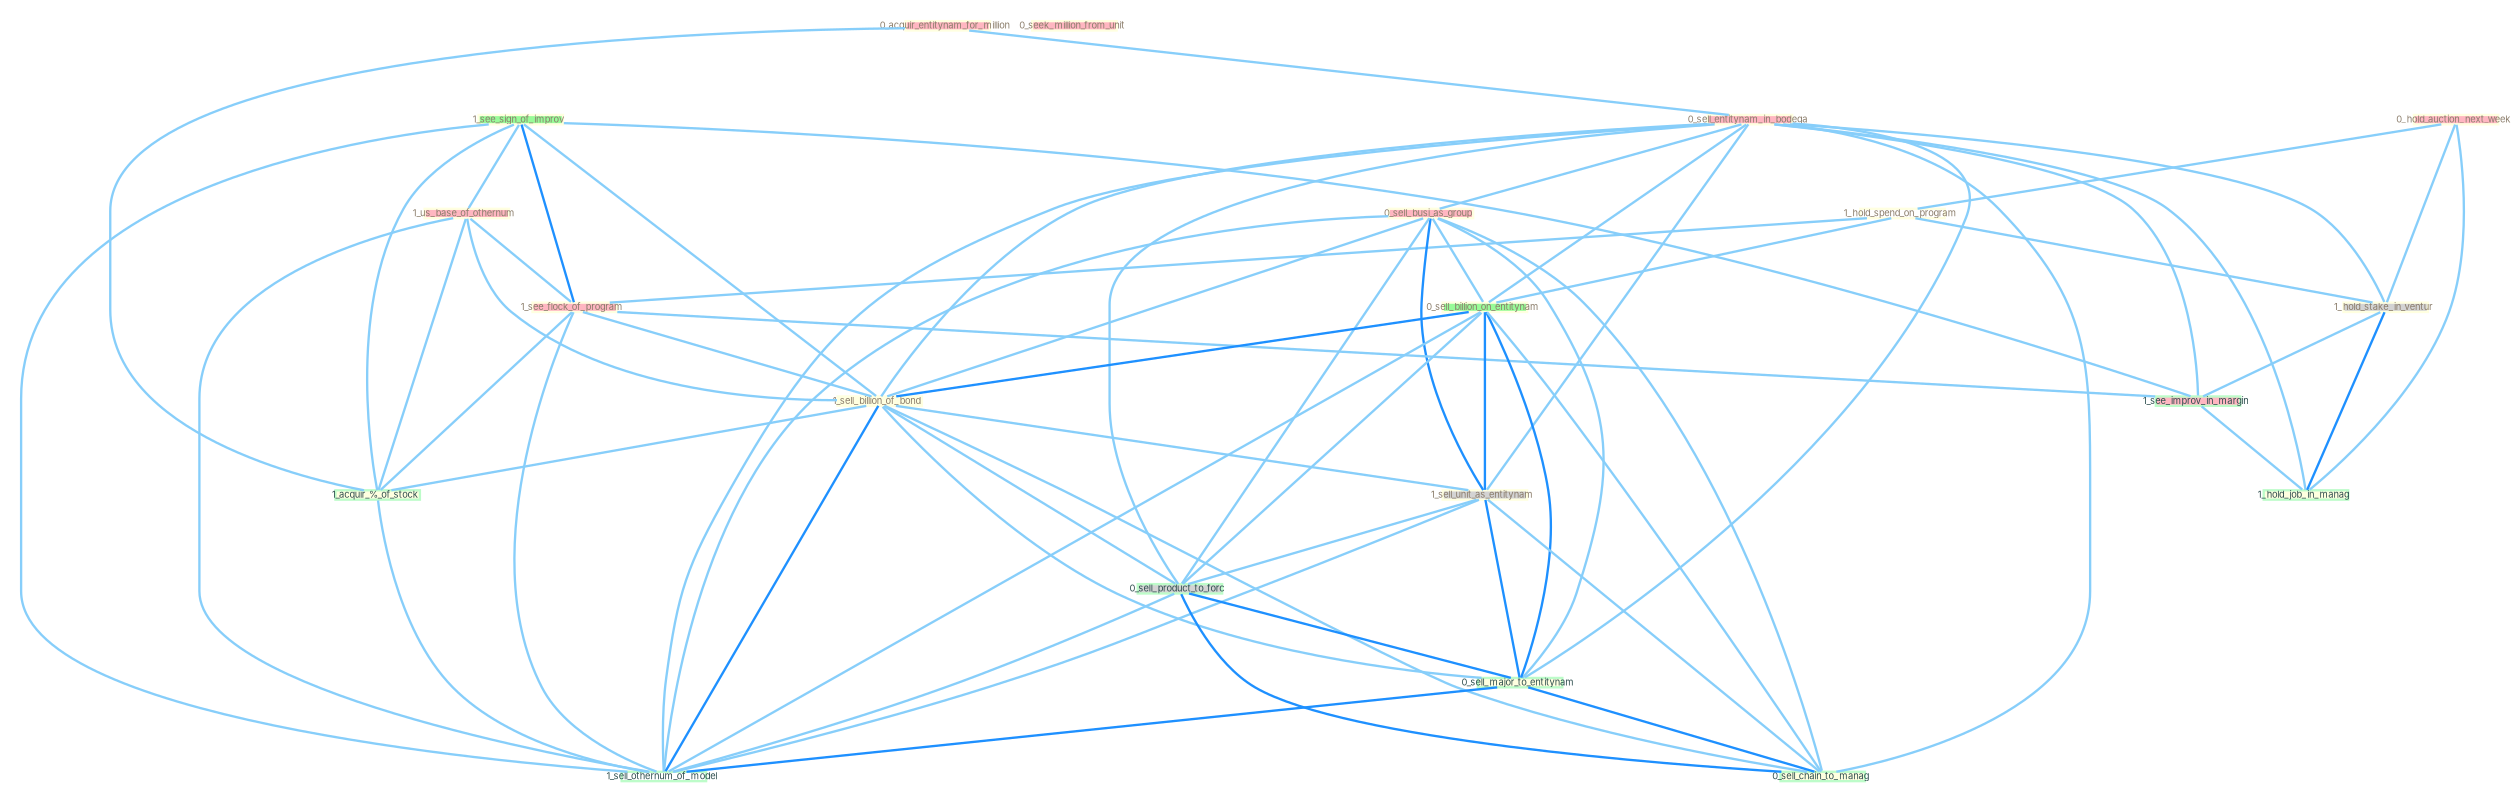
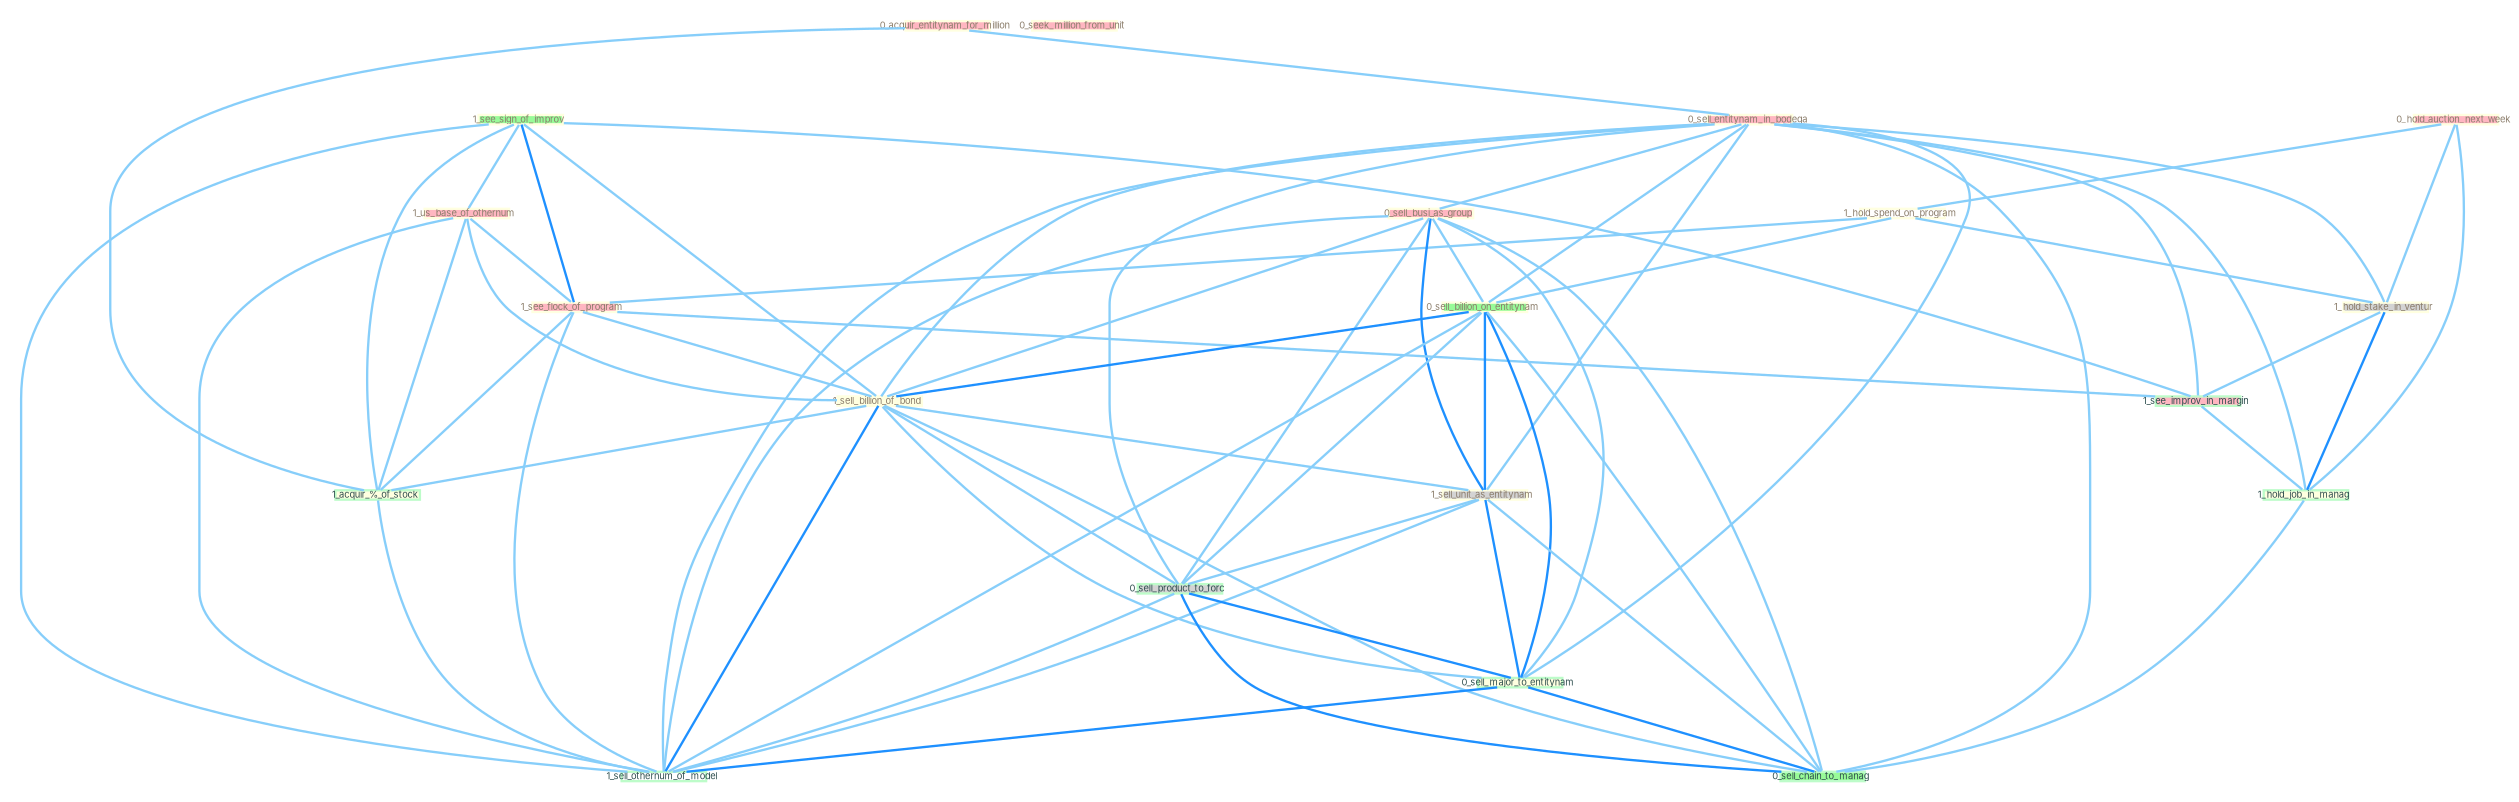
edge "1_hold_job_in_manag" -- "0_sell_chain_to_manag": added
node "0_sell_chain_to_manag": fillcolor lightyellow -> palegreen
